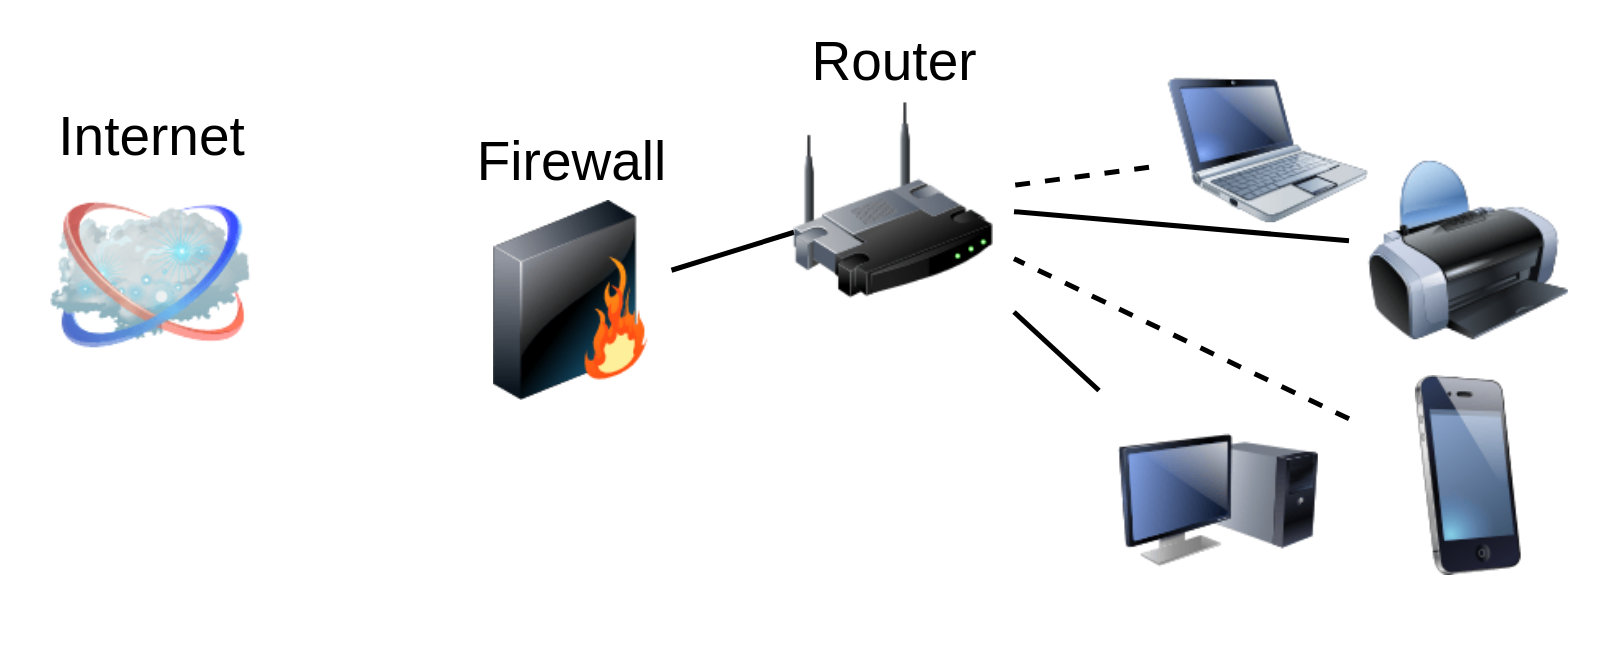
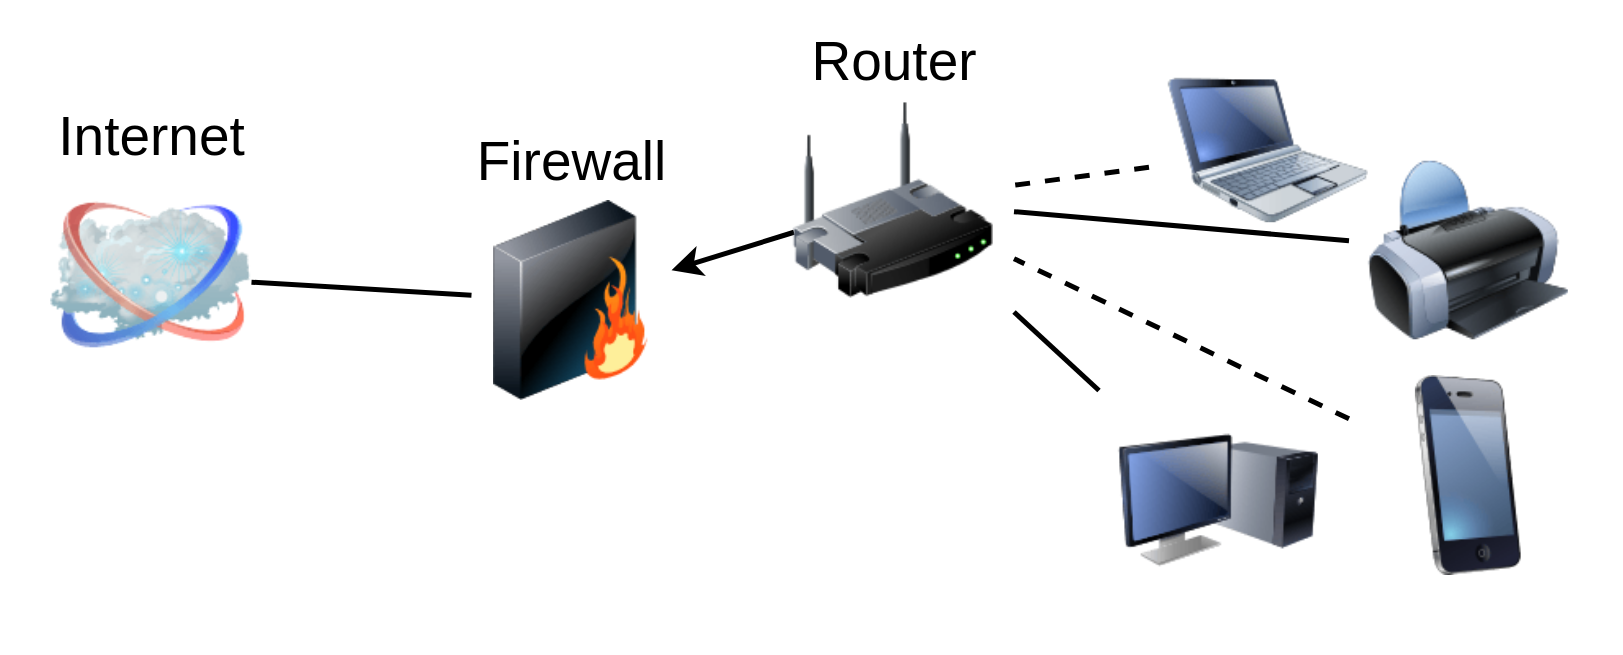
edge "Router" -- "Firewall": arrowhead none -> classic
edge "Internet" -- "Firewall": added
